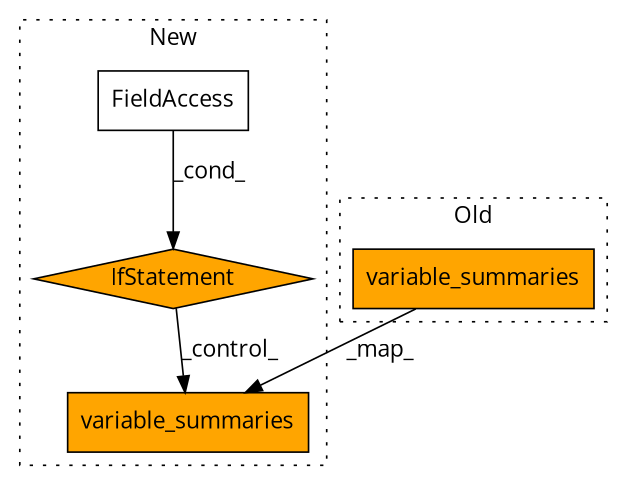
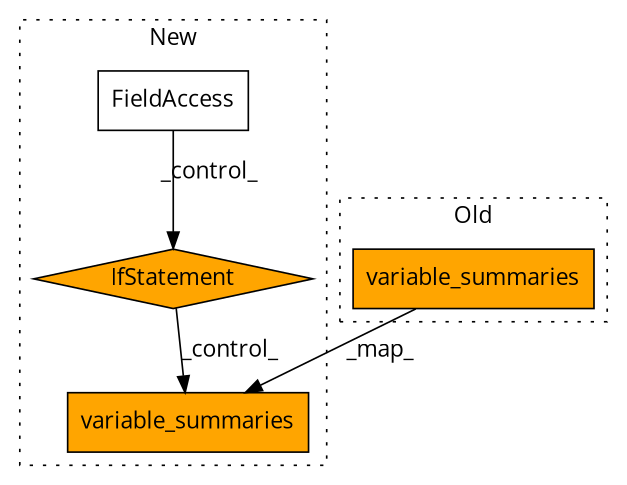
edge "FieldAccess" -> "IfStatement": label "_cond_" -> "_control_"
